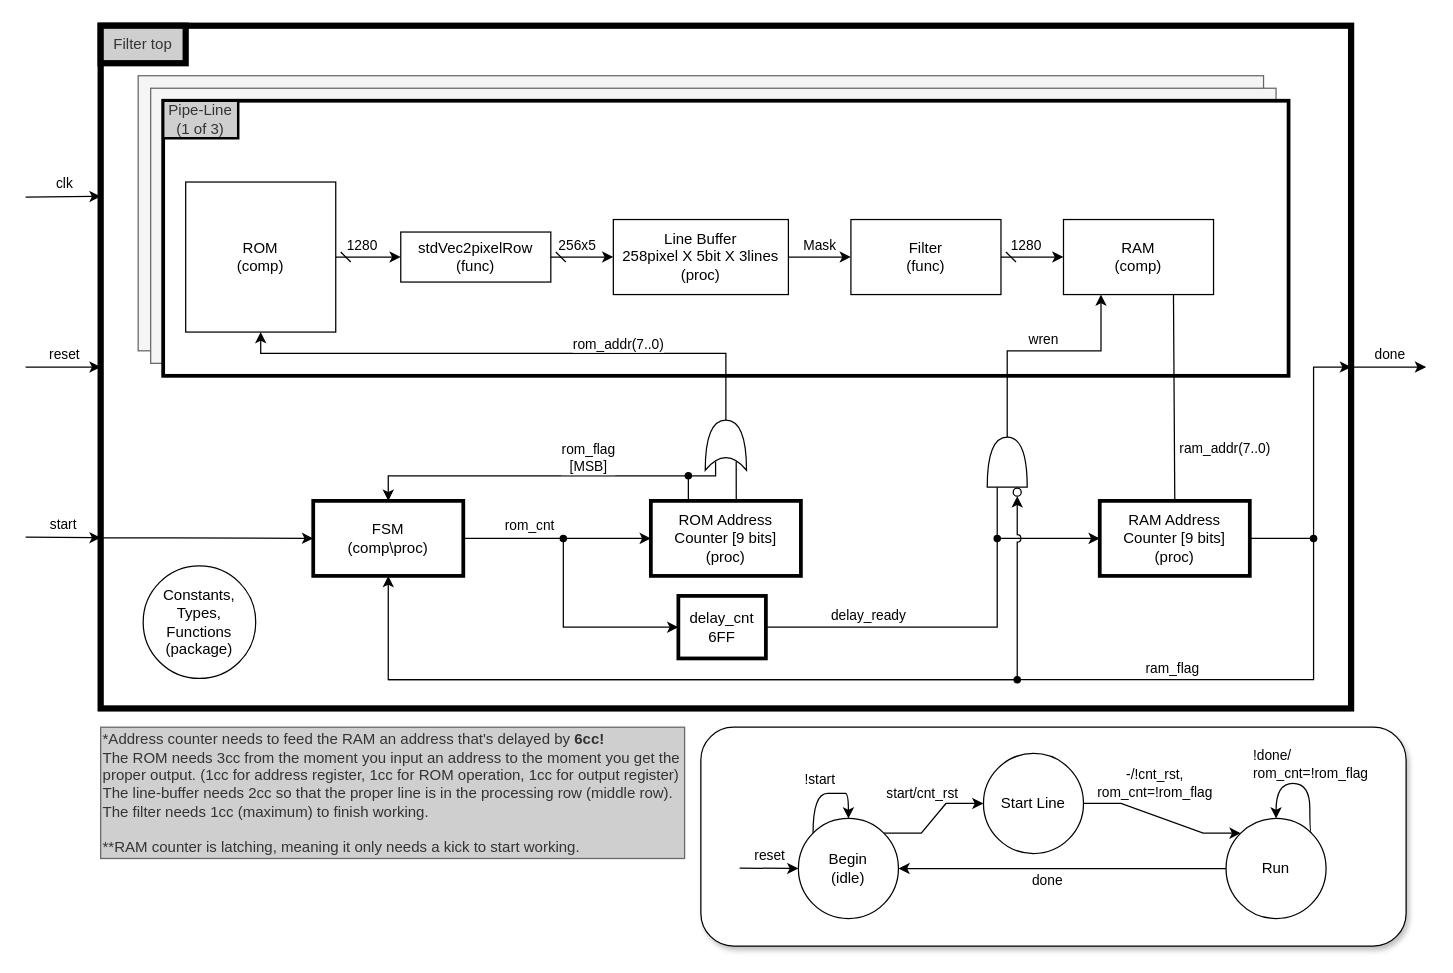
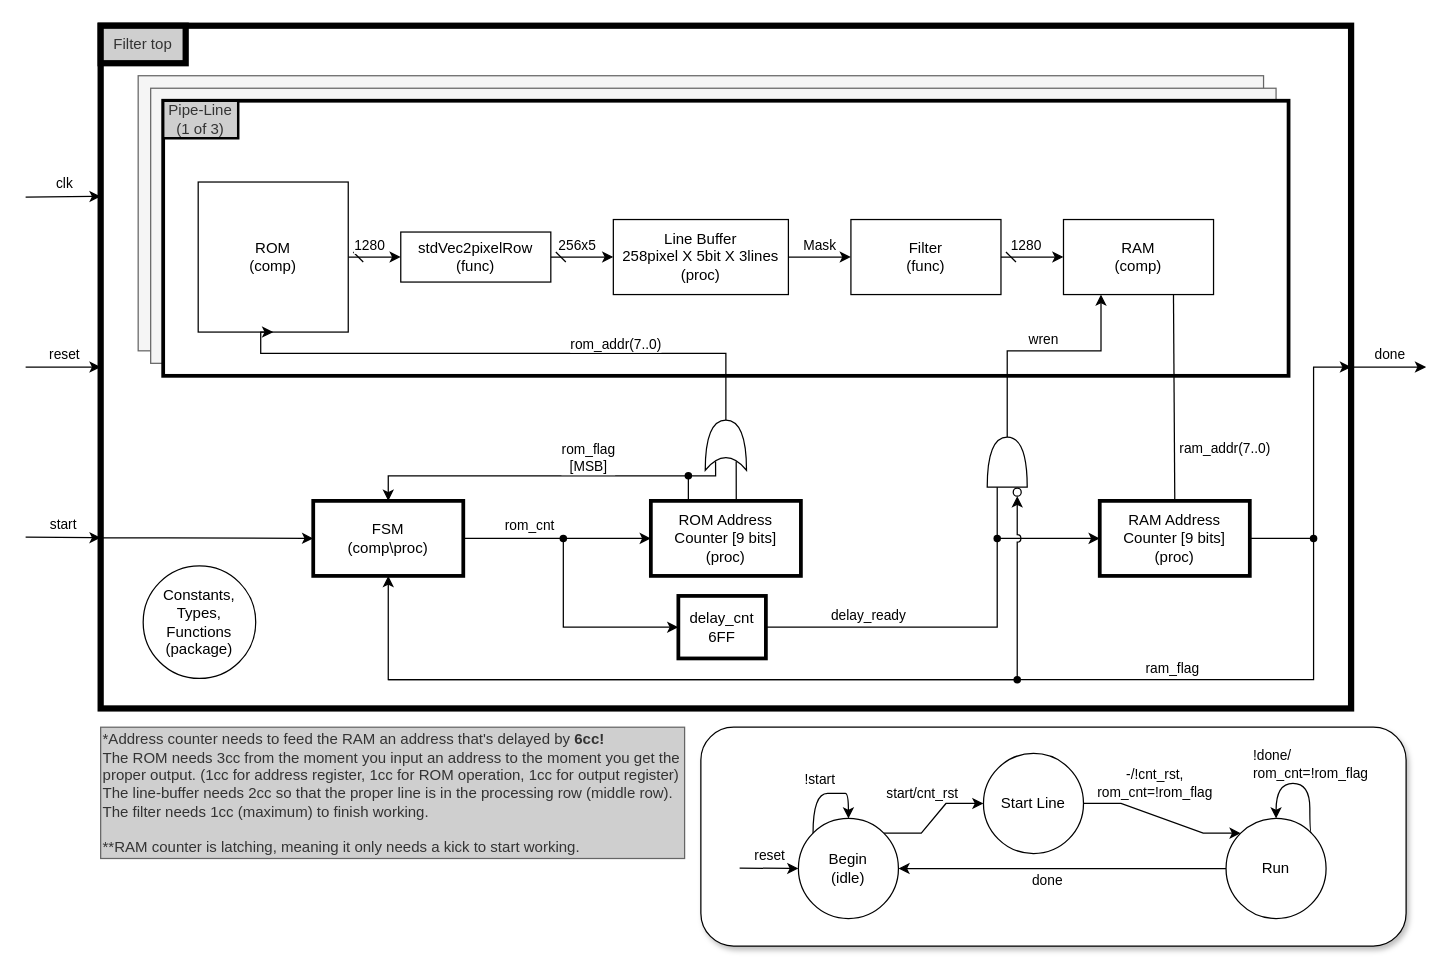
node "ROM (comp)": moved (261, 257) -> (273, 257)
